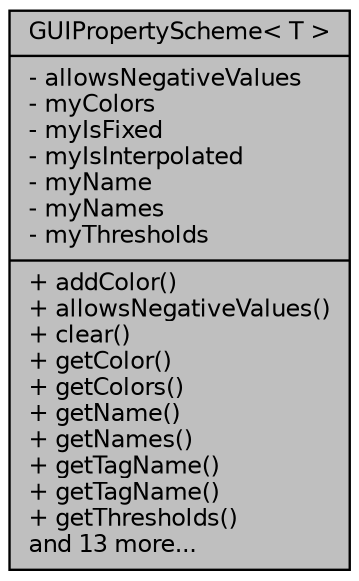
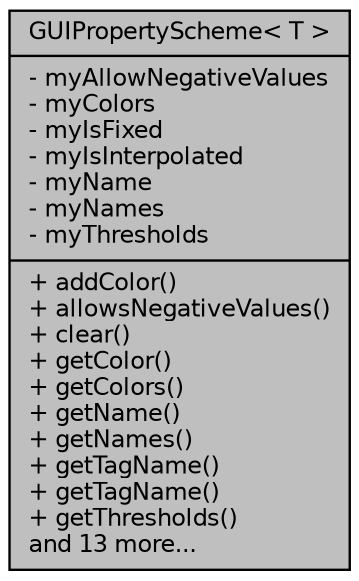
node "GUIPropertyScheme< T >": text "- allowsNegativeValues" -> "- myAllowNegativeValues"
